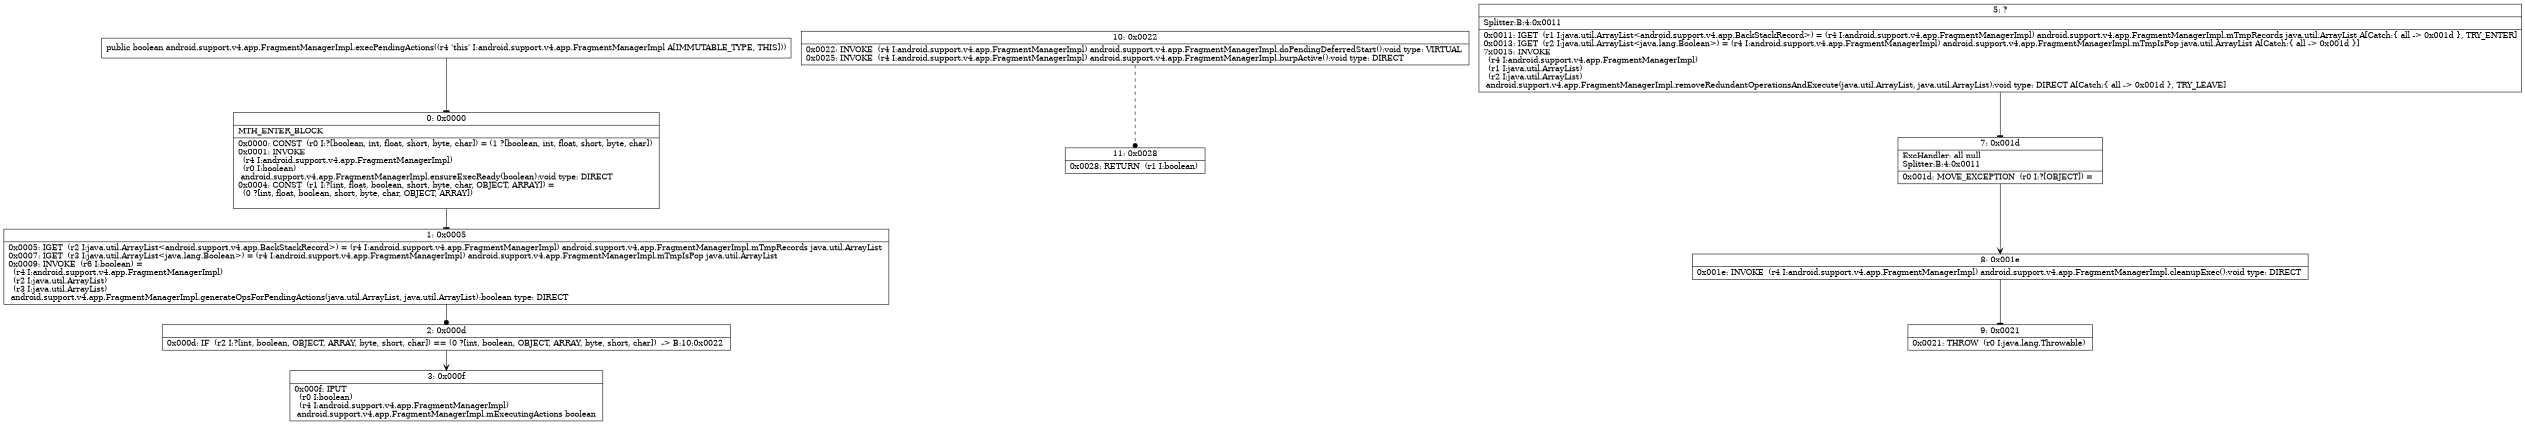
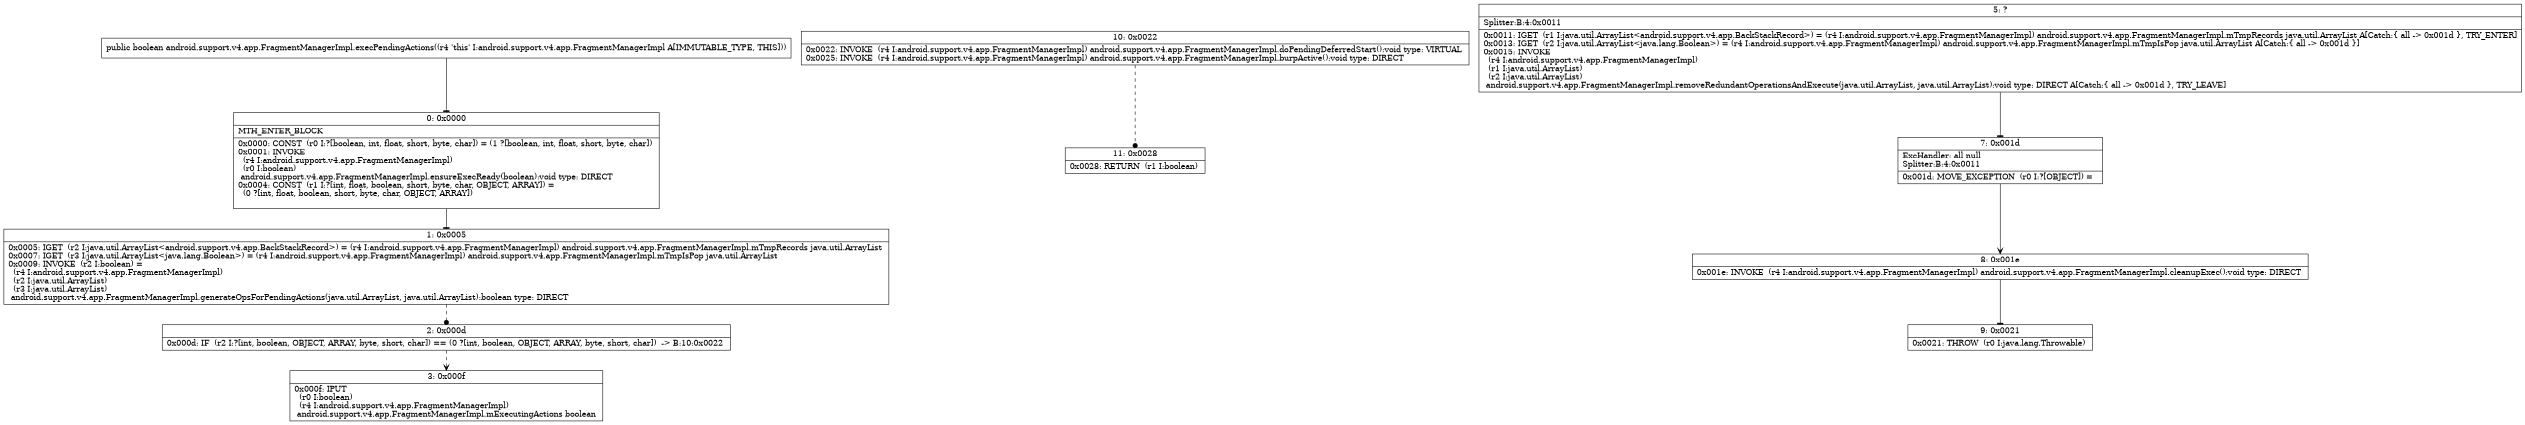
node "5: ?": text "7x0015: INVOKE" -> "0x0015: INVOKE"
node "1: 0x0005": text "0x0009: INVOKE  (r6 I:boolean) =" -> "0x0009: INVOKE  (r2 I:boolean) ="
edge "1: 0x0005" -> "2: 0x000d": style solid -> dashed
edge "2: 0x000d" -> "3: 0x000f": style solid -> dashed
